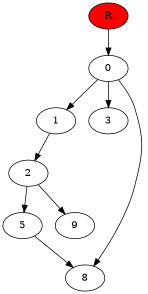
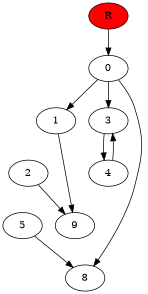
edge "1" -> "2": now "1" -> "9"
node "4": added
edge "2" -> "5": removed
